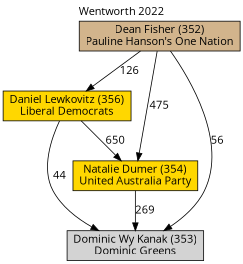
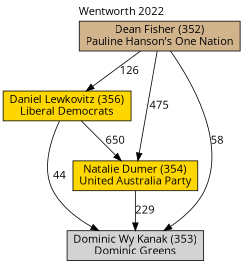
edge "Dean Fisher (352) Pauline Hanson's One Nation" -> "Dominic Wy Kanak (353) Dominic Greens": label "56" -> "58"
edge "Natalie Dumer (354) United Australia Party" -> "Dominic Wy Kanak (353) Dominic Greens": label "269" -> "229"
